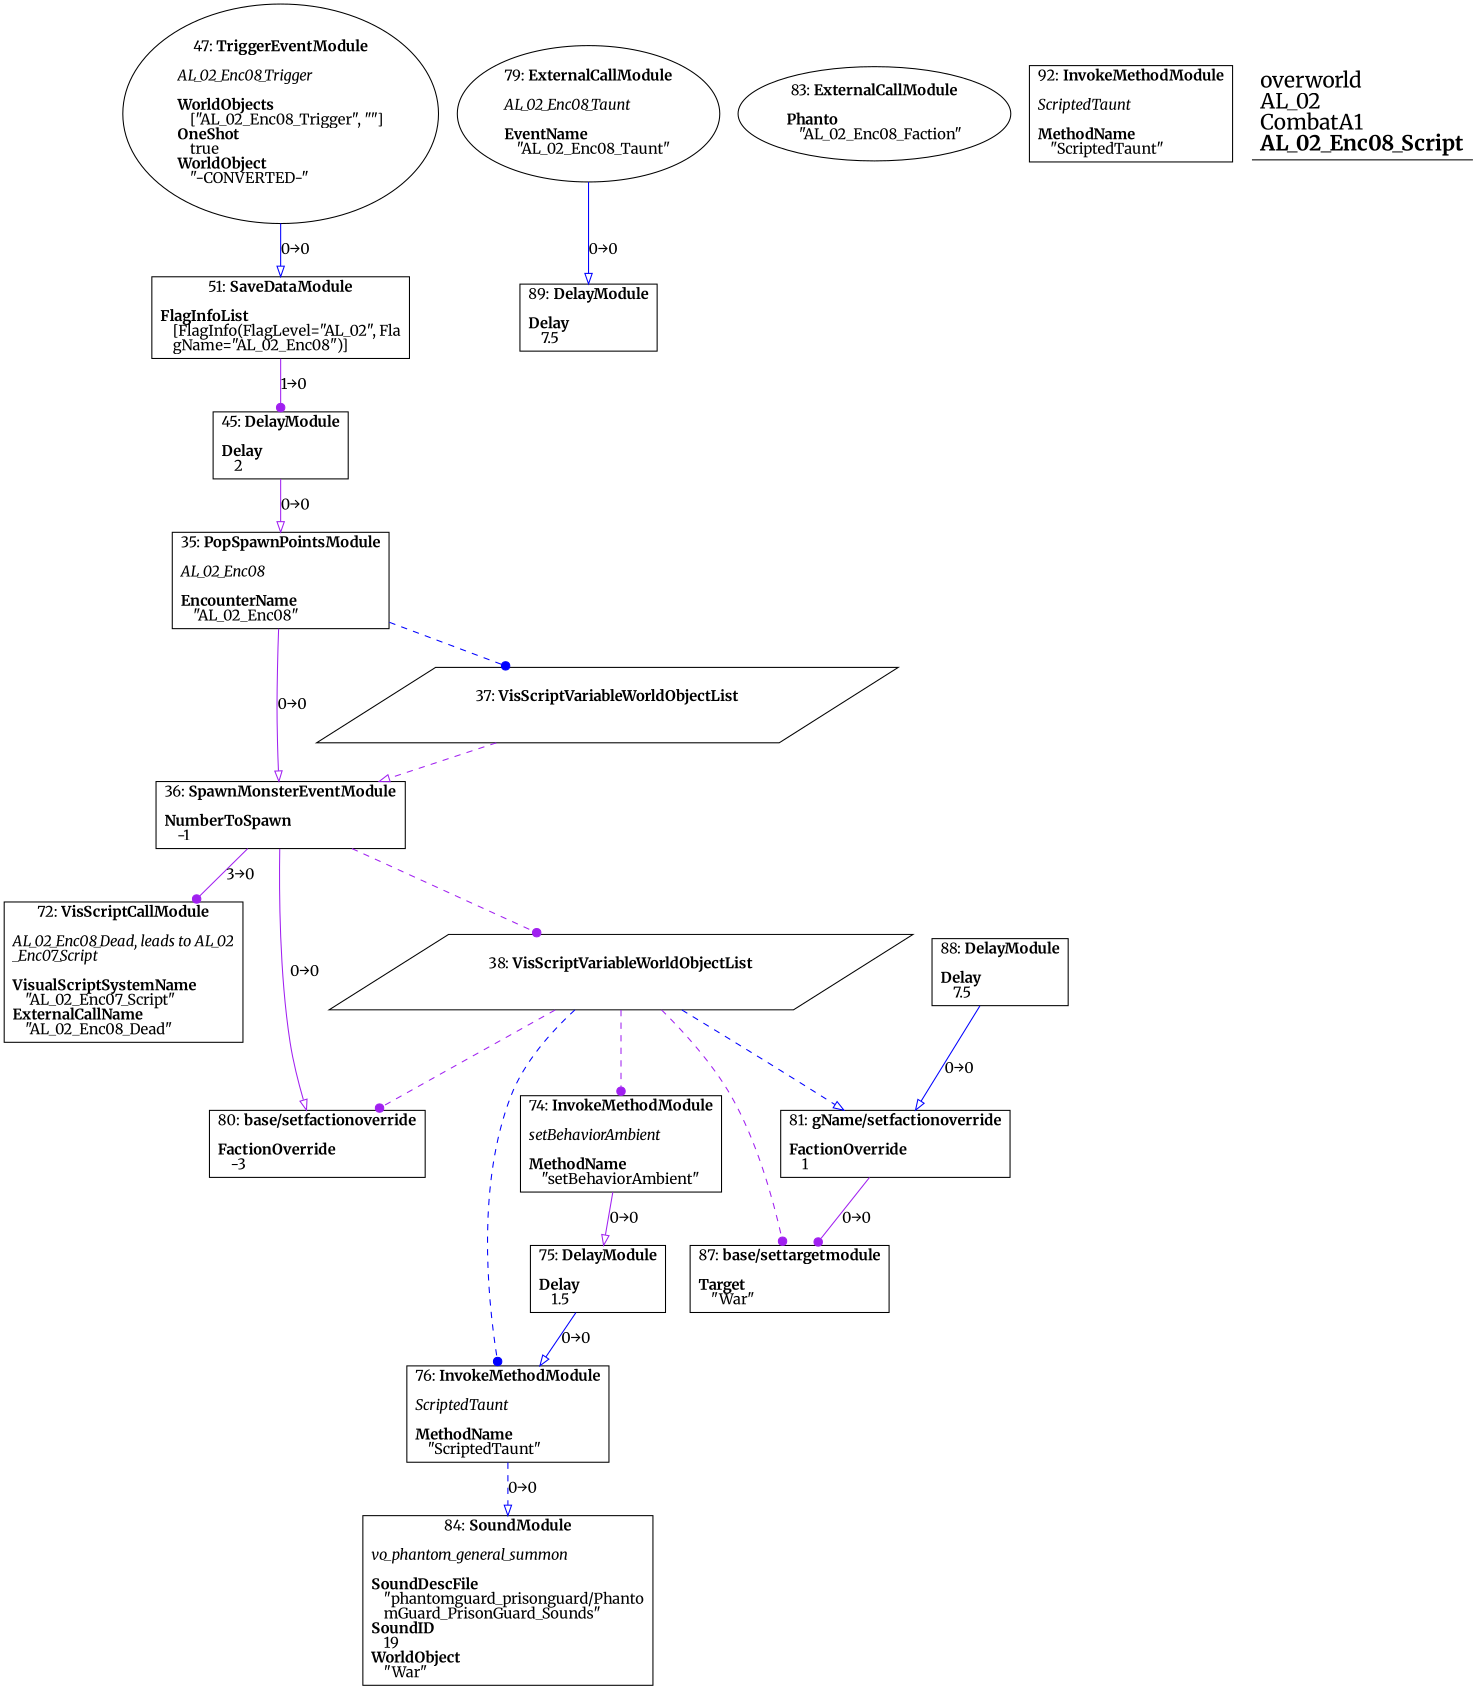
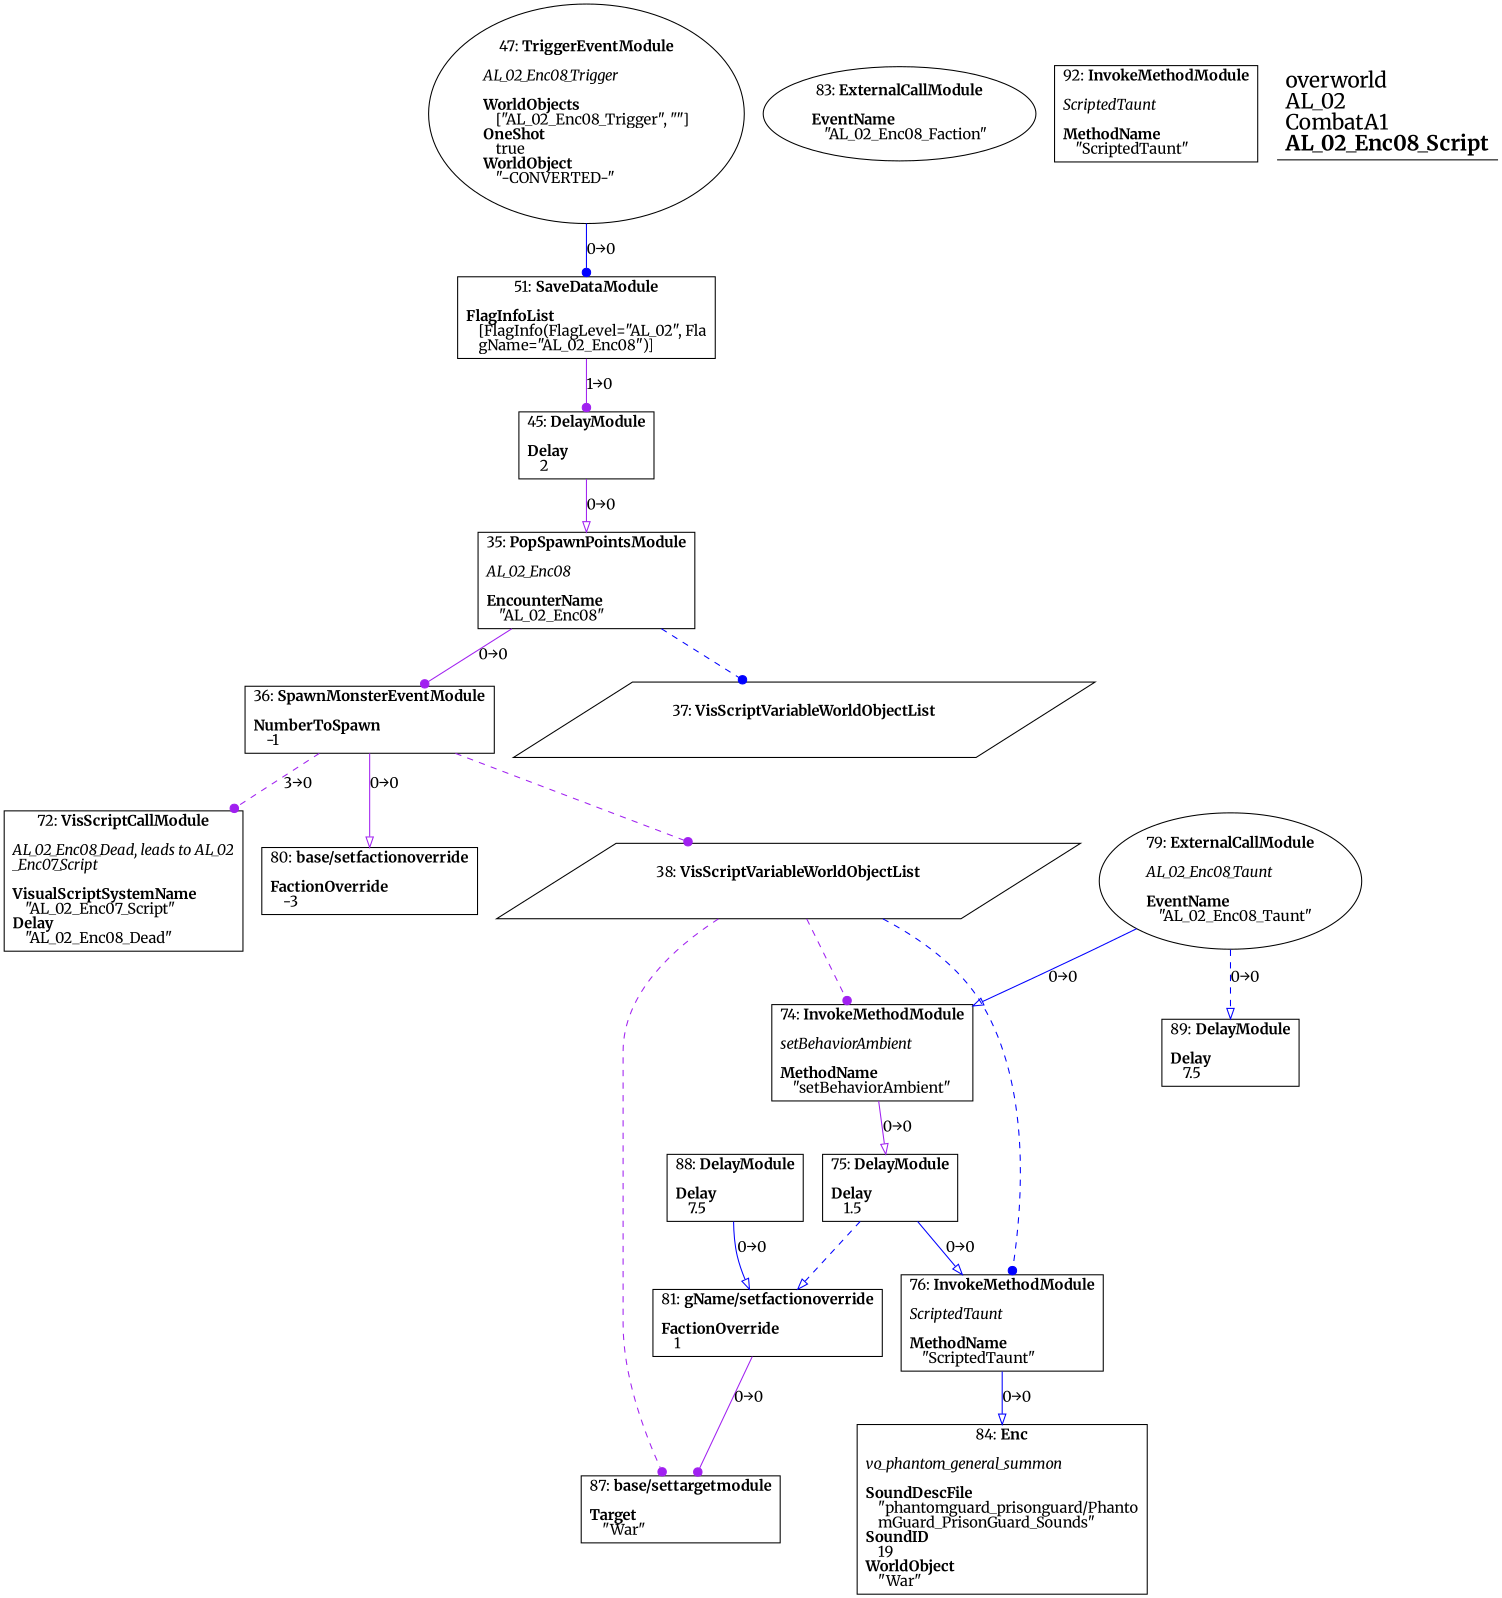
node "83:": text "Phanto" -> "EventName"
edge "79:" -> "89:": style solid -> dashed
edge "47:" -> "51:": arrowhead onormal -> dot
edge "35:" -> "36:": arrowhead onormal -> dot
edge "37:" -> "36:": removed
edge "36:" -> "72:": style solid -> dashed
edge "79:" -> "74:": added, label "0→0"
node "72:": text "ExternalCallName" -> "Delay"
edge "38:" -> "81:": now "75:" -> "81:"
edge "38:" -> "80:": removed
edge "76:" -> "84:": style dashed -> solid
node "84:": text "SoundModule" -> "Enc"
